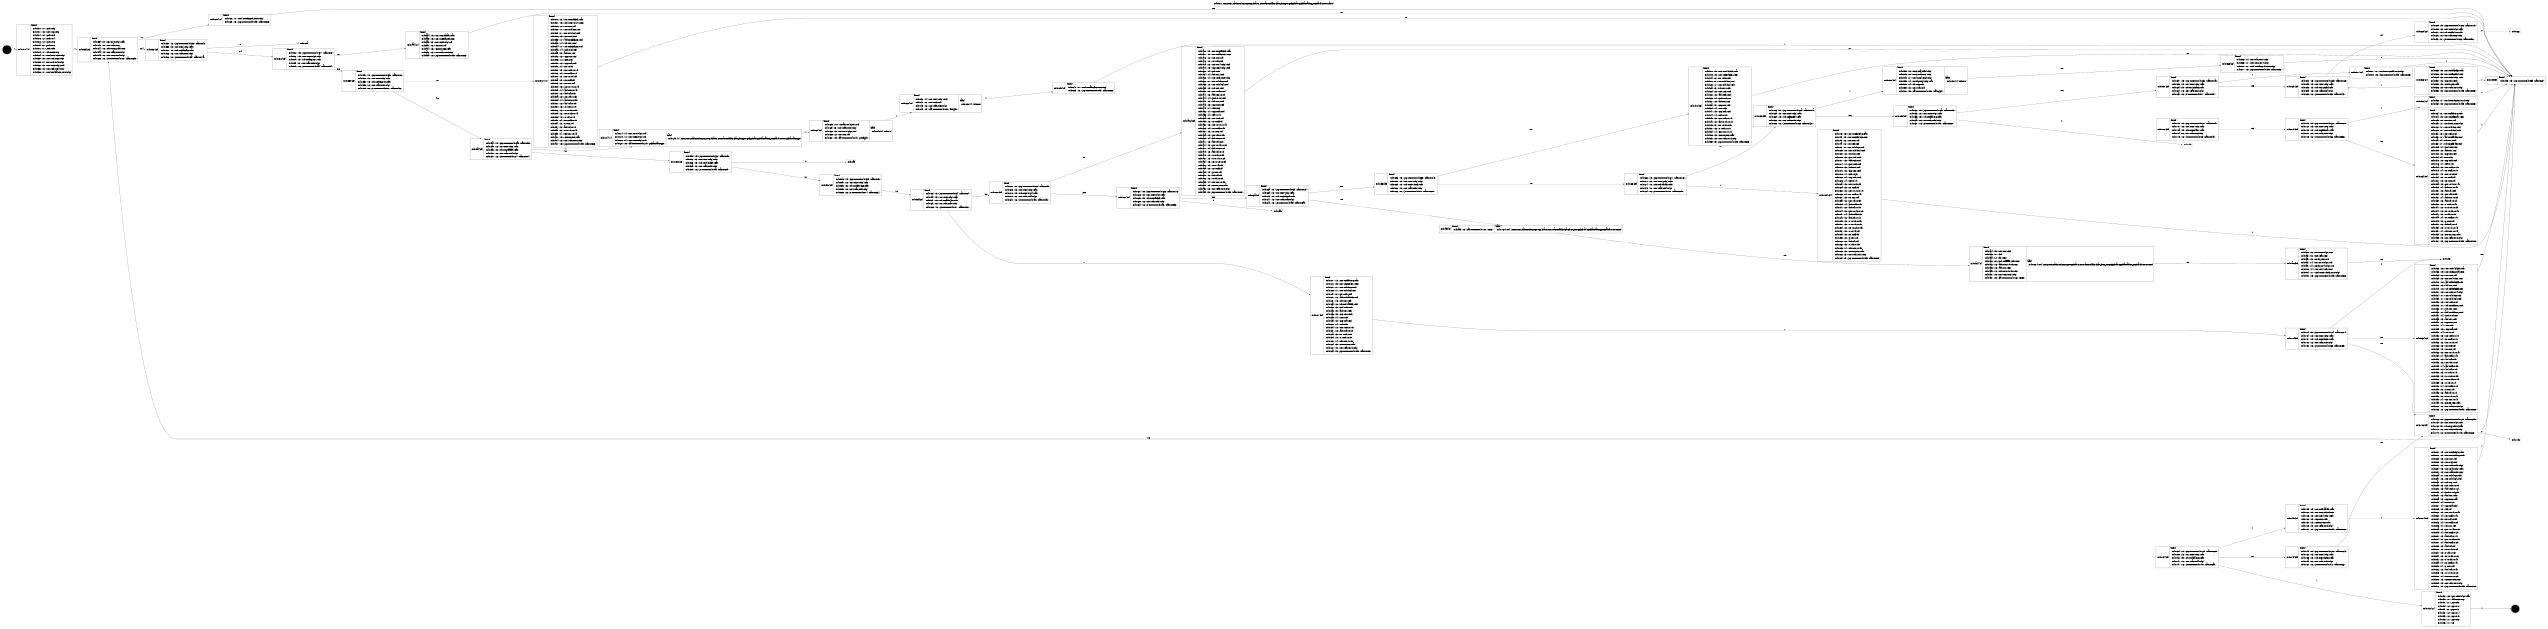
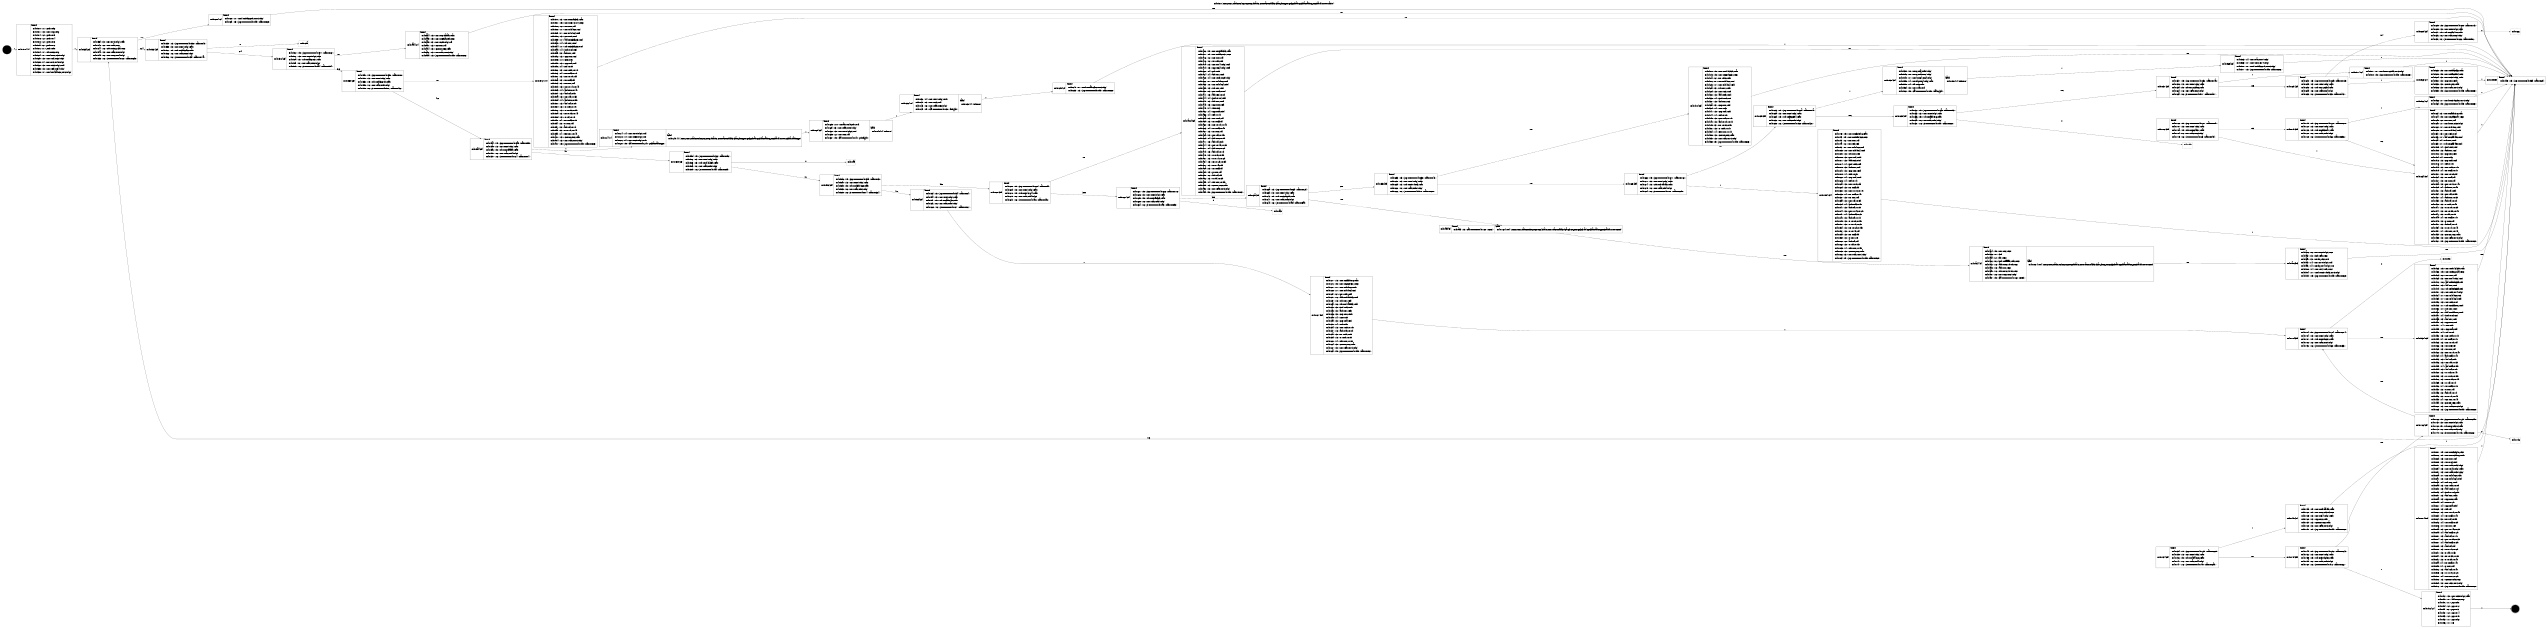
edge "0x40193e [39]" -> "0x401965 [23]": label " 100" -> " 1"
edge "0x401923 [27]" -> "0x4016d0 [25]": reversed
edge "0x401702 [25]" -> "0x401ccf [151]": added, label "1"
edge "0x4015ef [25]" -> "0x401608 [25]": now "0x4015d6 [25]" -> "0x401608 [25]"
edge "0x401aec [36]" -> "0x401798": now "0x401aec [36]" -> "0x401dde [5]"
edge "0x40177f [25]" -> "0x401766 [25]": reversed
edge "0x4017bb [27]" -> "0x401881 [150]": now "0x4017bb [27]" -> "0x401dde [5]"
edge "0x401734 [25]" -> "0x401d72 [21]": now "0x40174d [25]" -> "0x401d72 [21]"
